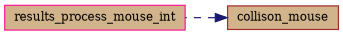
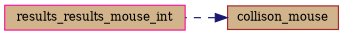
node "results_process_mouse_int": label "results_process_mouse_int" -> "results_results_mouse_int"
